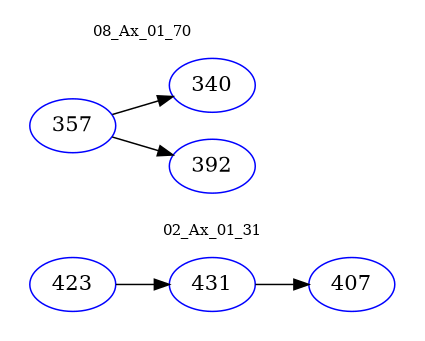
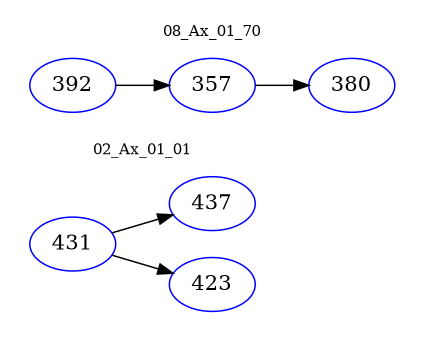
node "340": label "340" -> "380"
edge "357" -> "392": reversed
cluster "02_Ax_01_31": label "02_Ax_01_31" -> "02_Ax_01_01"
edge "423" -> "431": reversed
node "407": label "407" -> "437"
